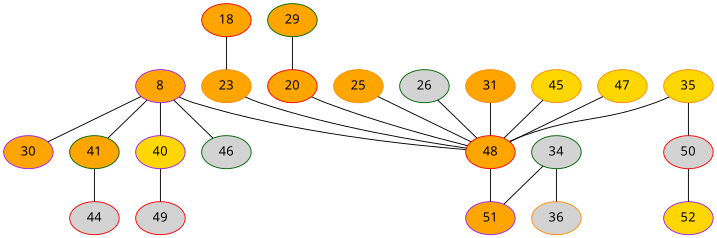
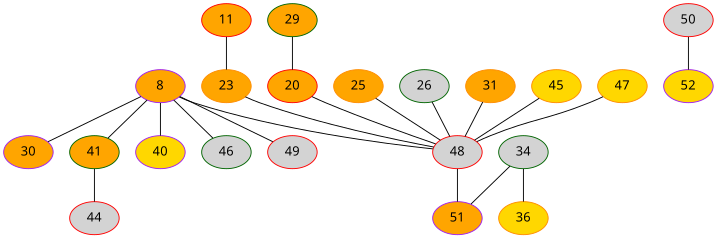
node "18": label "18" -> "11"
node "35": removed
node "48": fillcolor orange -> lightgrey
edge "40" -- "49": now "8" -- "49"
node "36": fillcolor lightgrey -> gold
